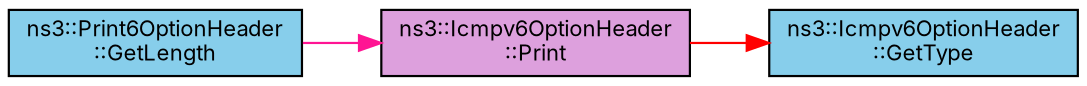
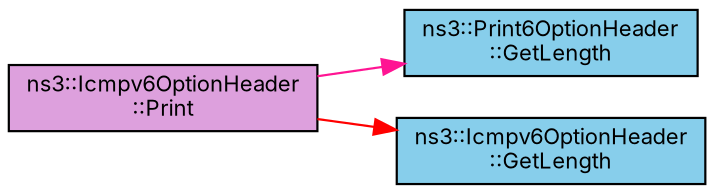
edge "ns3::Print6OptionHeader ::GetLength" -> "ns3::Icmpv6OptionHeader ::Print": reversed
node "ns3::Icmpv6OptionHeader ::GetType": label "ns3::Icmpv6OptionHeader ::GetType" -> "ns3::Icmpv6OptionHeader ::GetLength"
